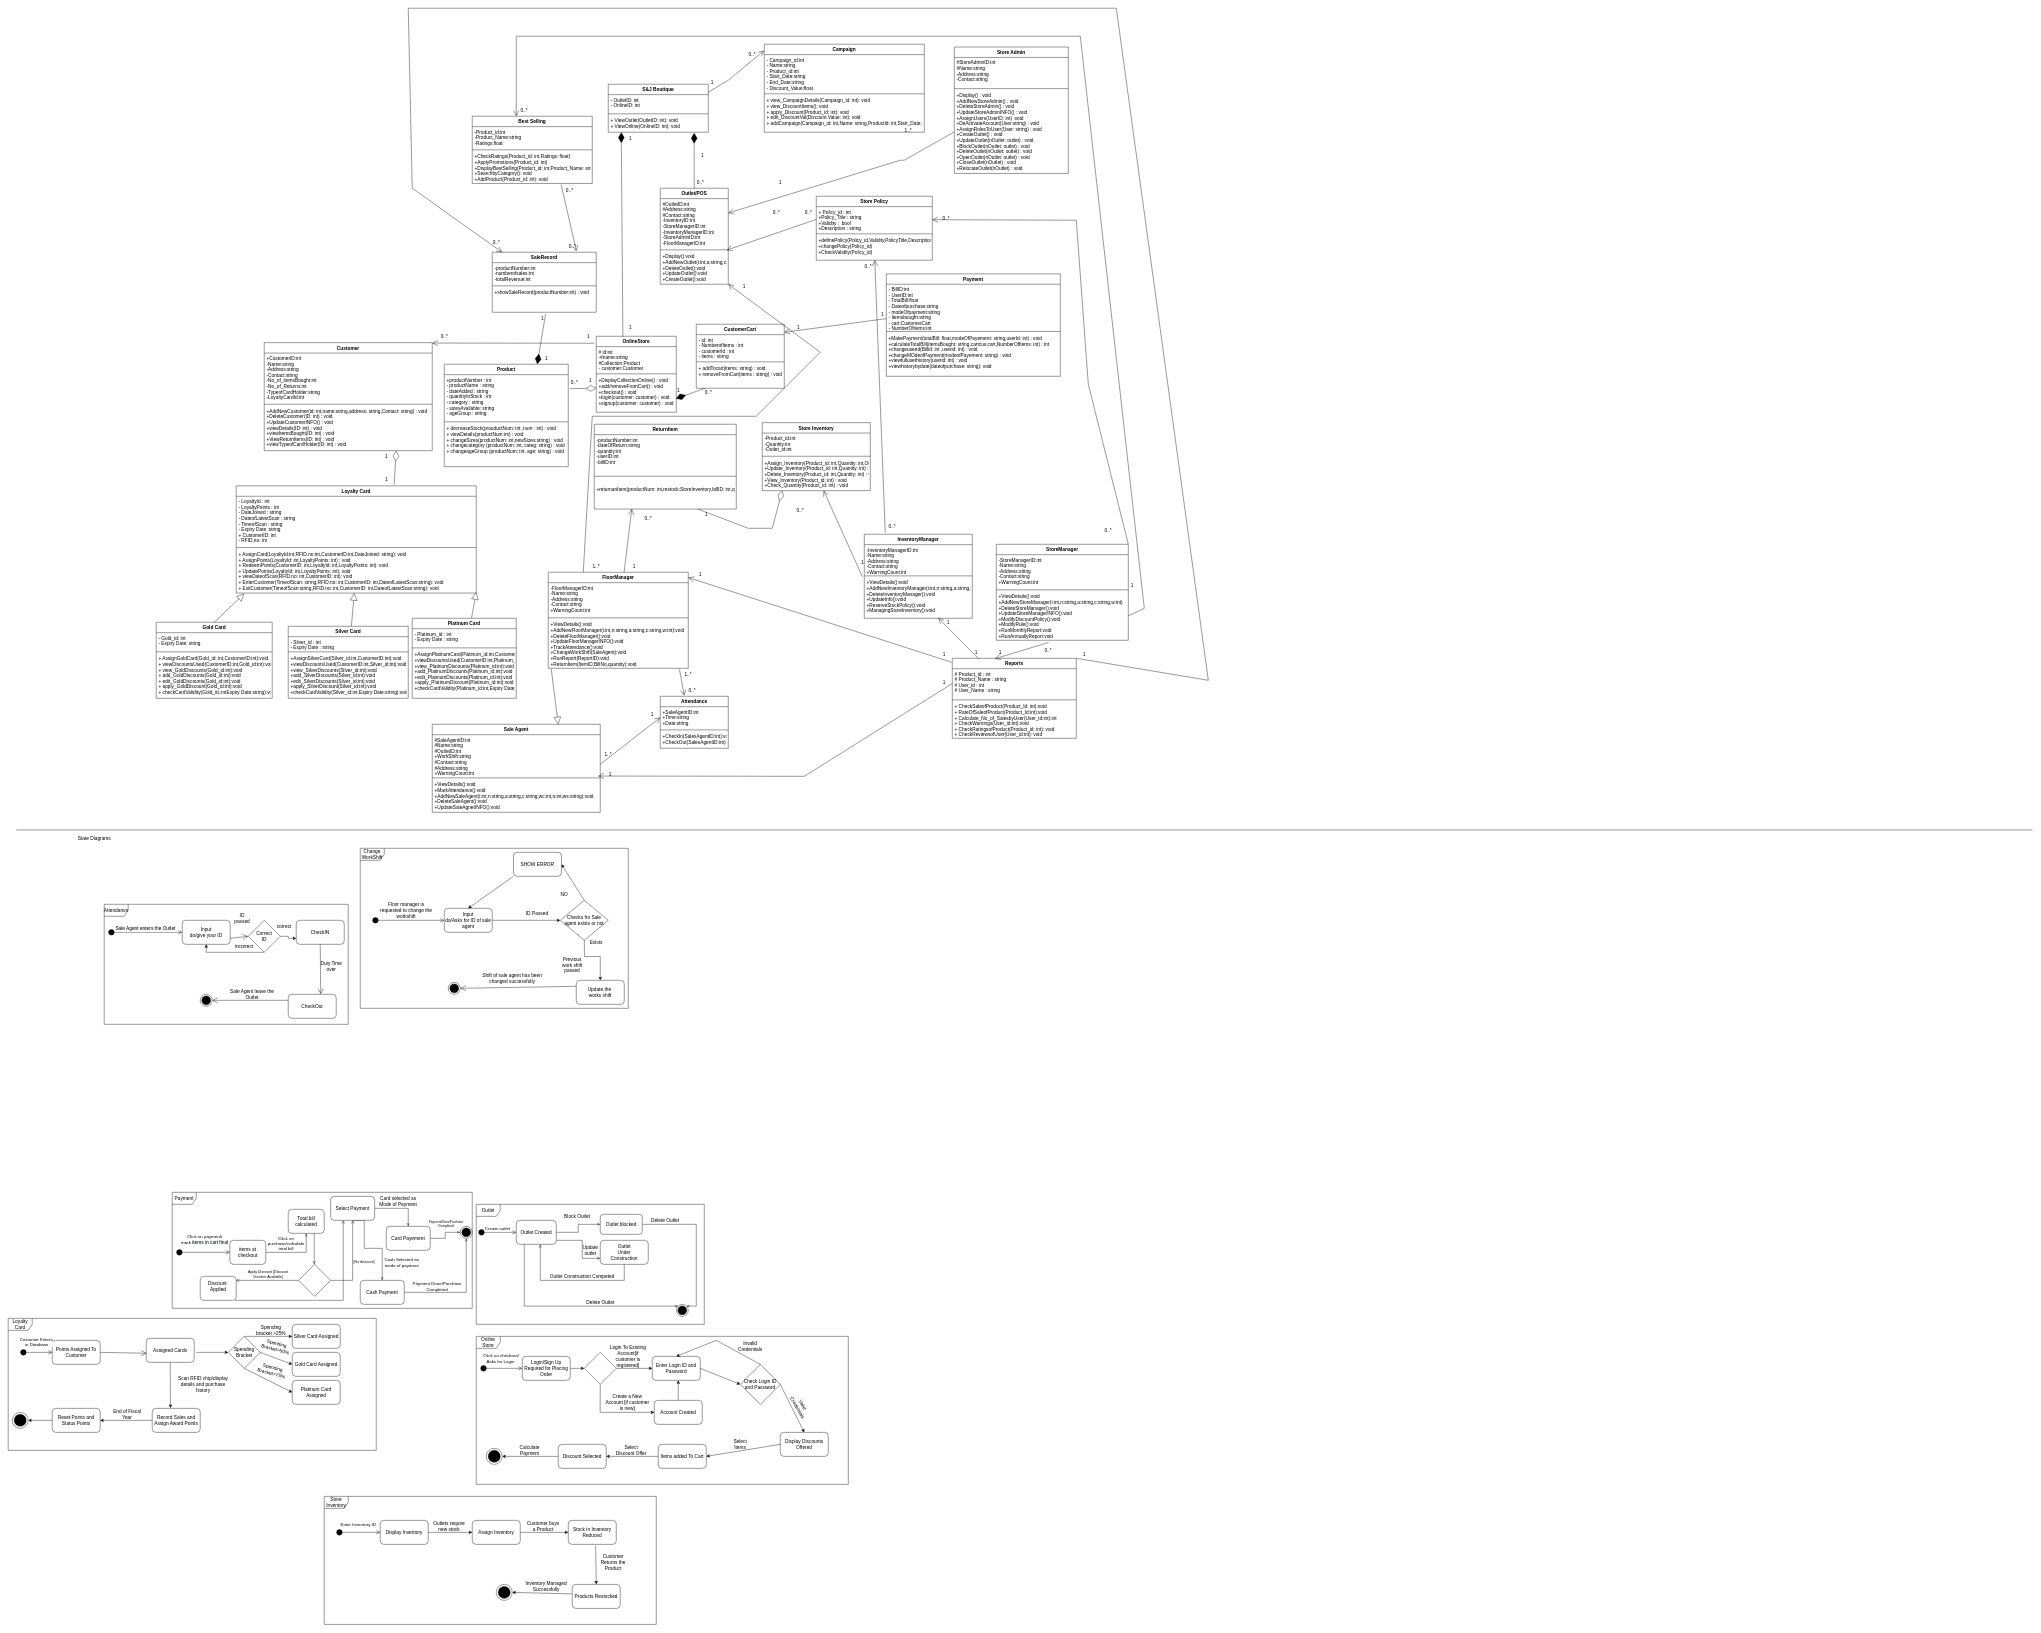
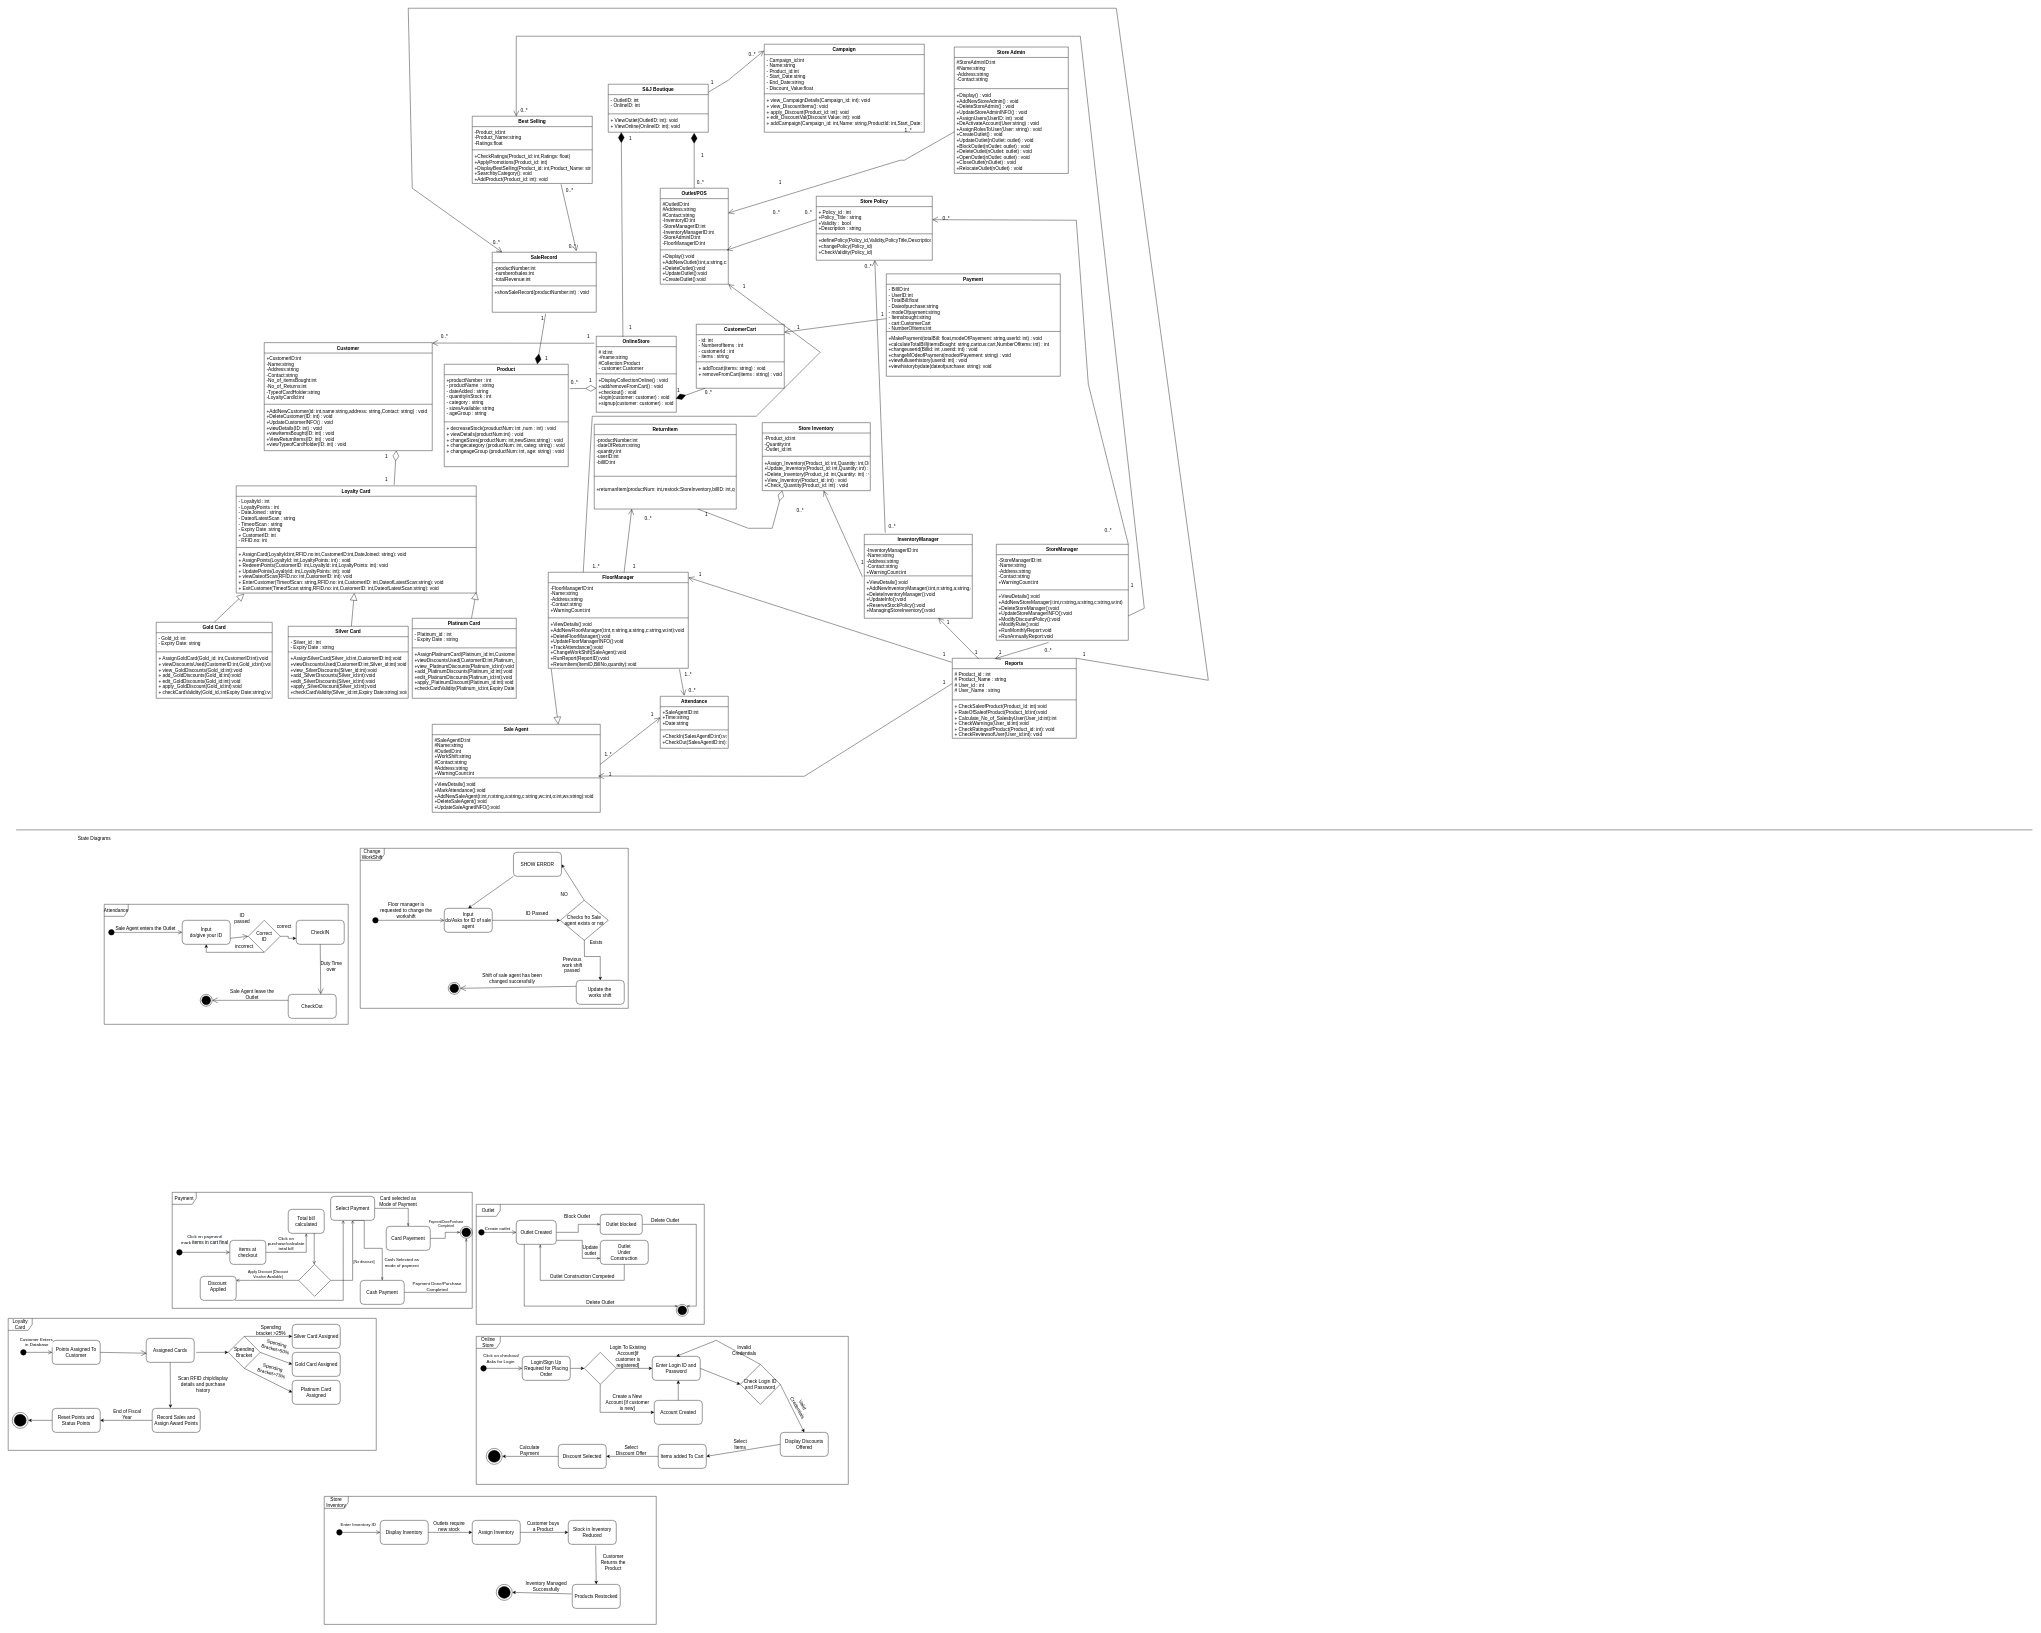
node "Invalid Credentials": moved (750, 1346) -> (744, 1350)
